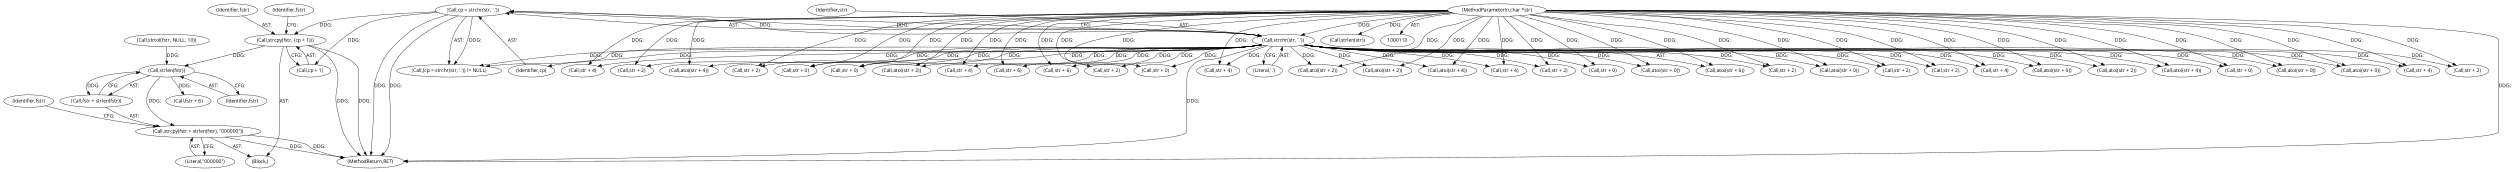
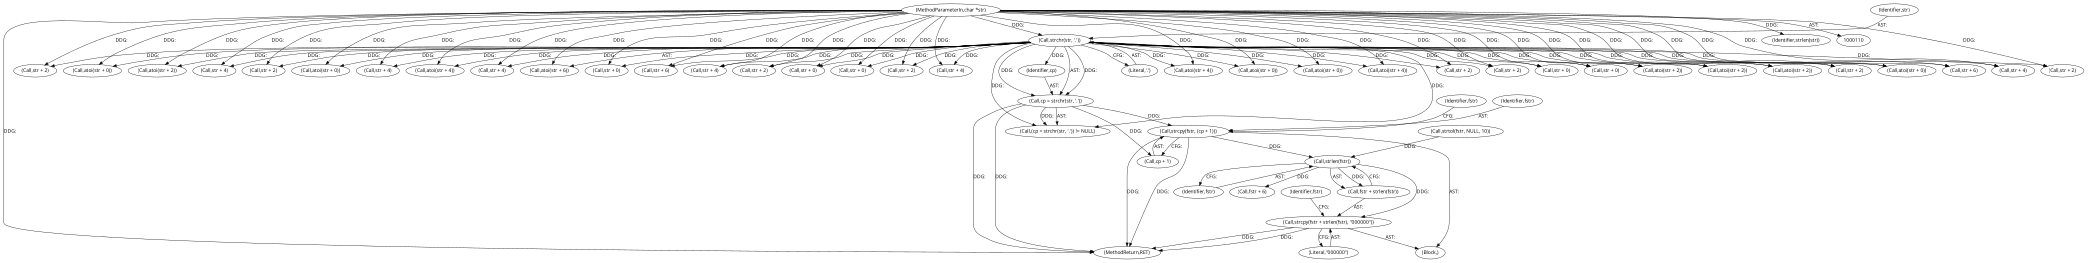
edge "(Call,cp = strchr(str, '.'))" -> "(Call,strchr(str, '.'))": removed, label "CFG:"
node "(Call,strlen(str))": label "(Call,strlen(str))" -> "(Identifier,strlen(str))"
edge "(Call,strchr(str, '.'))" -> "(MethodReturn,RET)": removed, label "DDG:"
